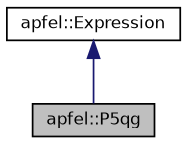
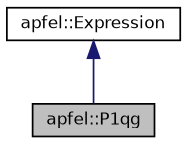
node "apfel::P5qg": label "apfel::P5qg" -> "apfel::P1qg"
